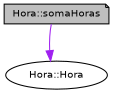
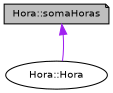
edge "Hora::somaHoras" -> "Hora::Hora": reversed
